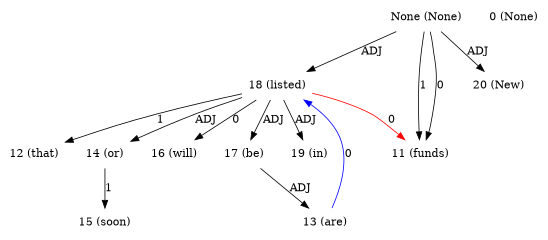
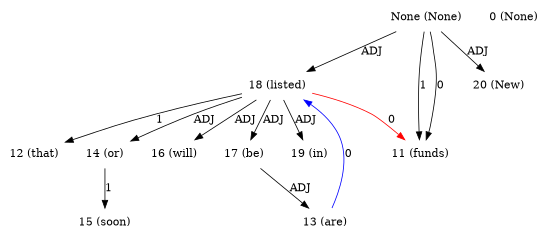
edge "18 (listed)" -> "16 (will)": label "0" -> "ADJ"
